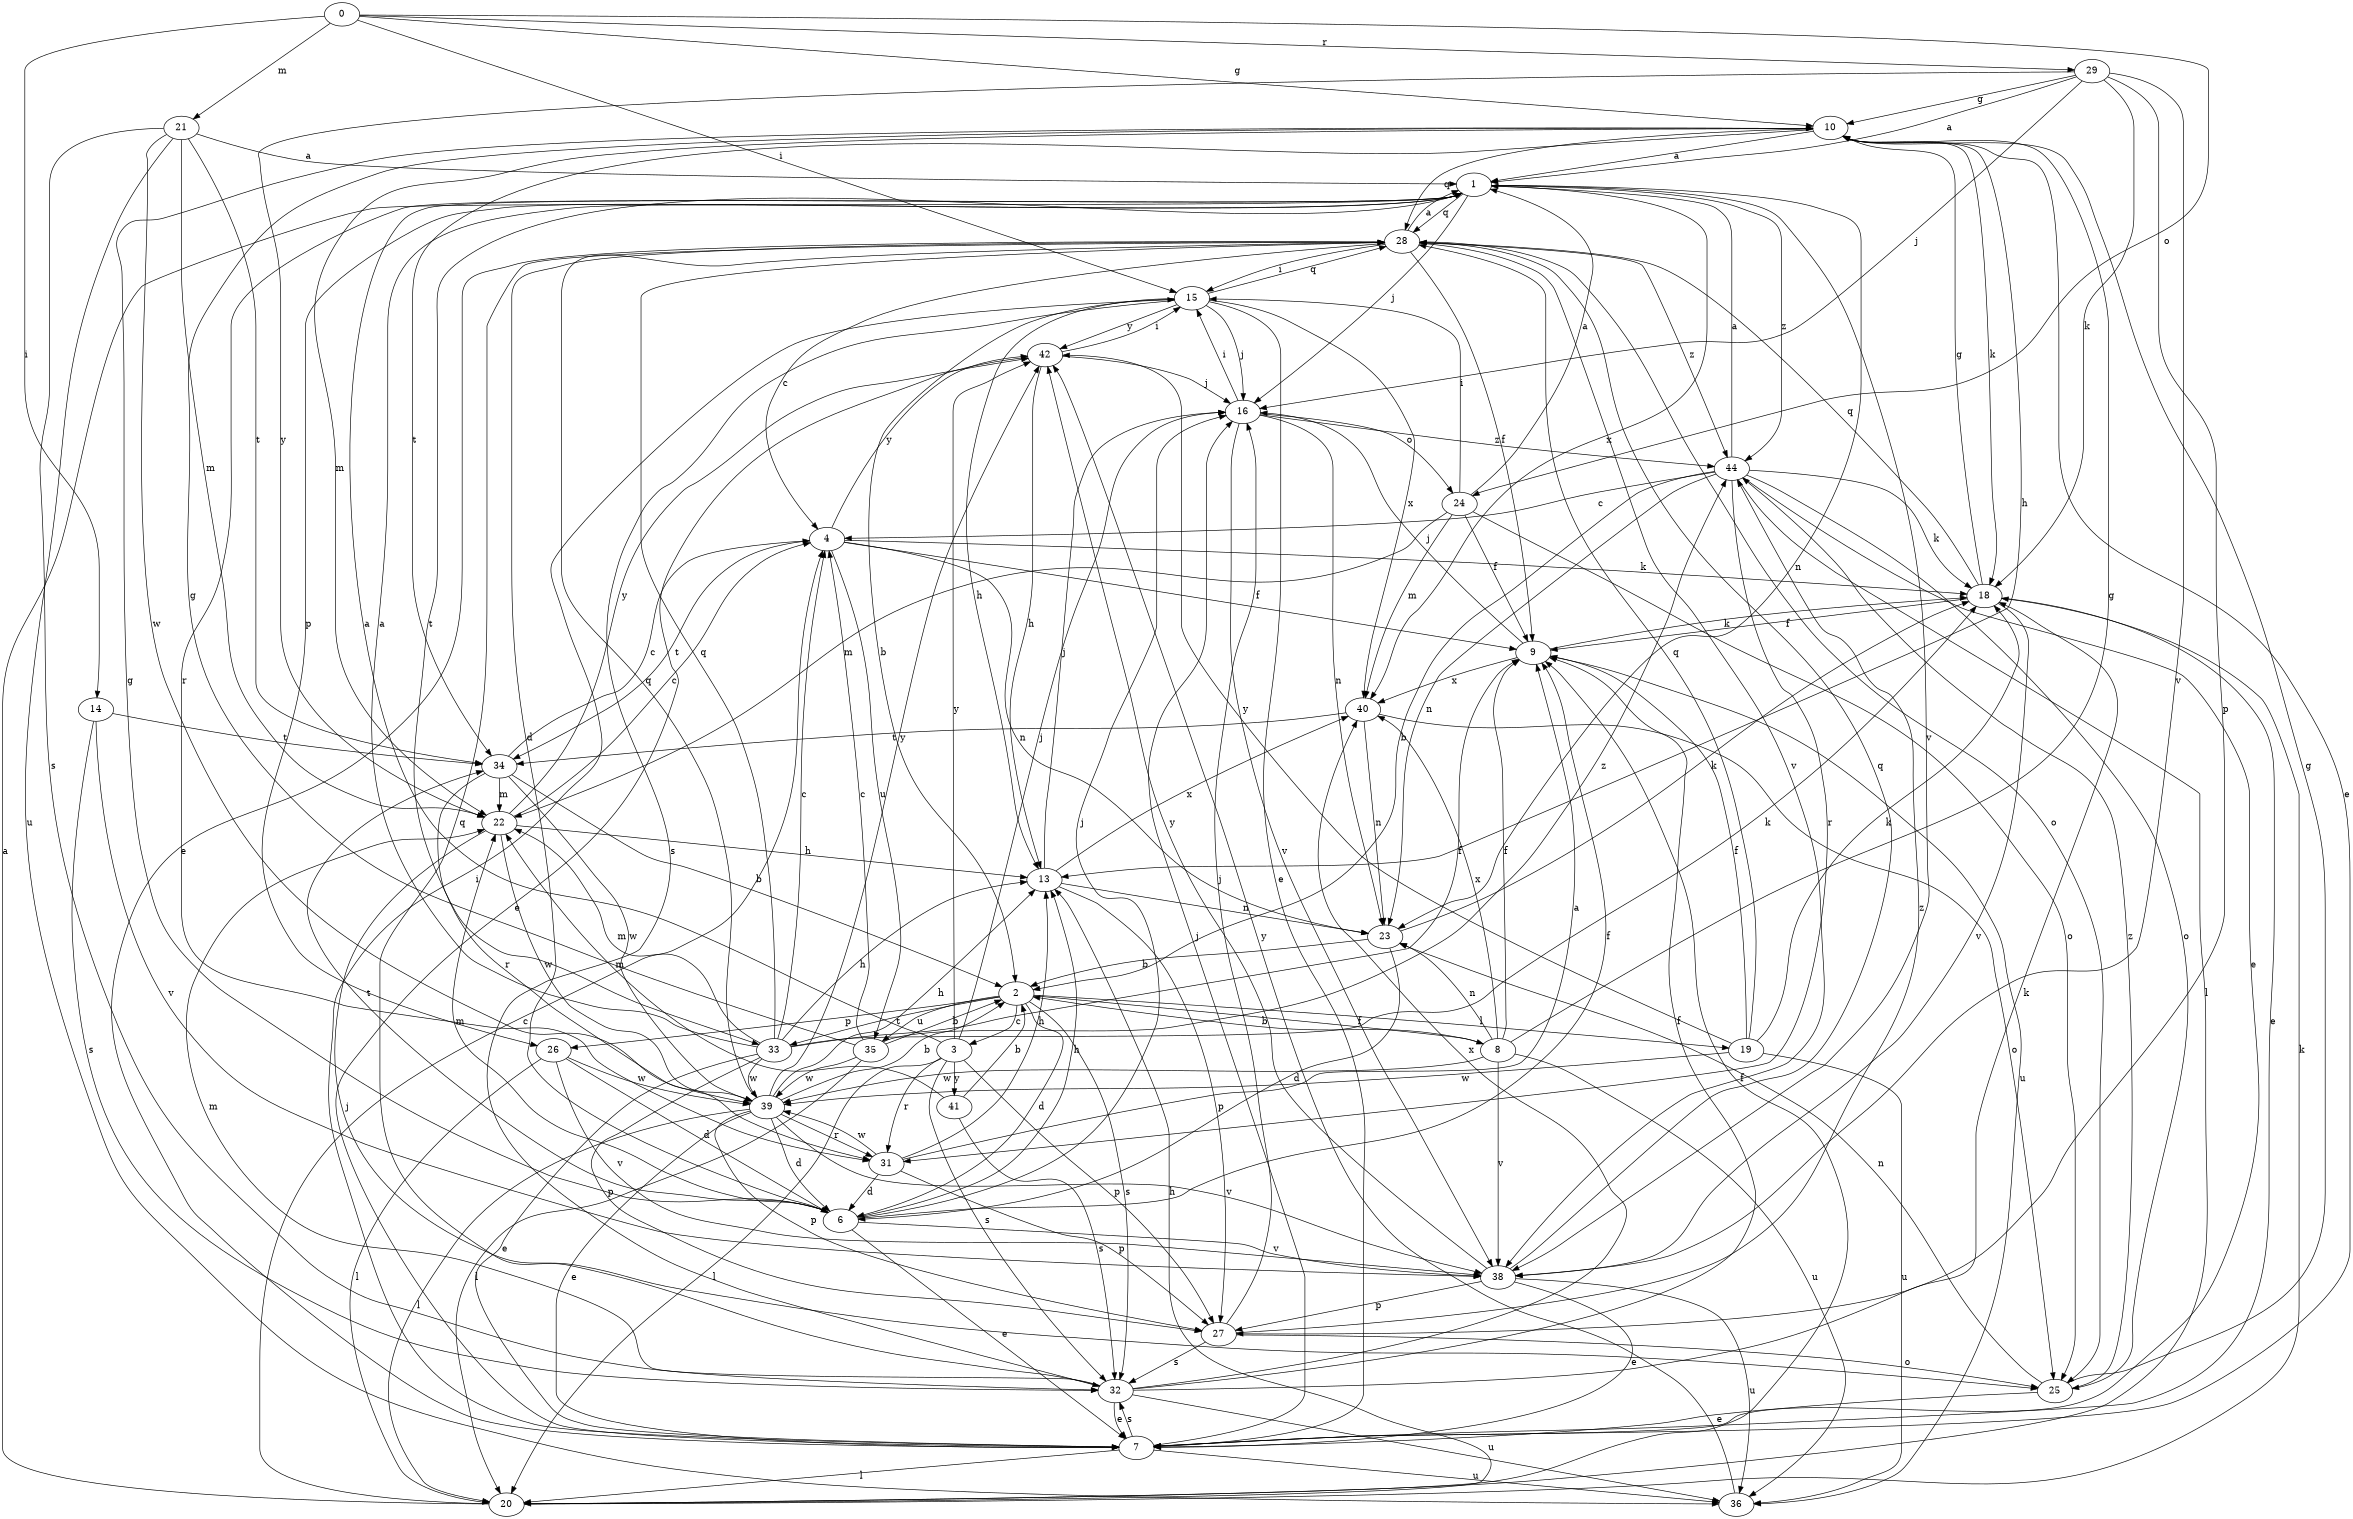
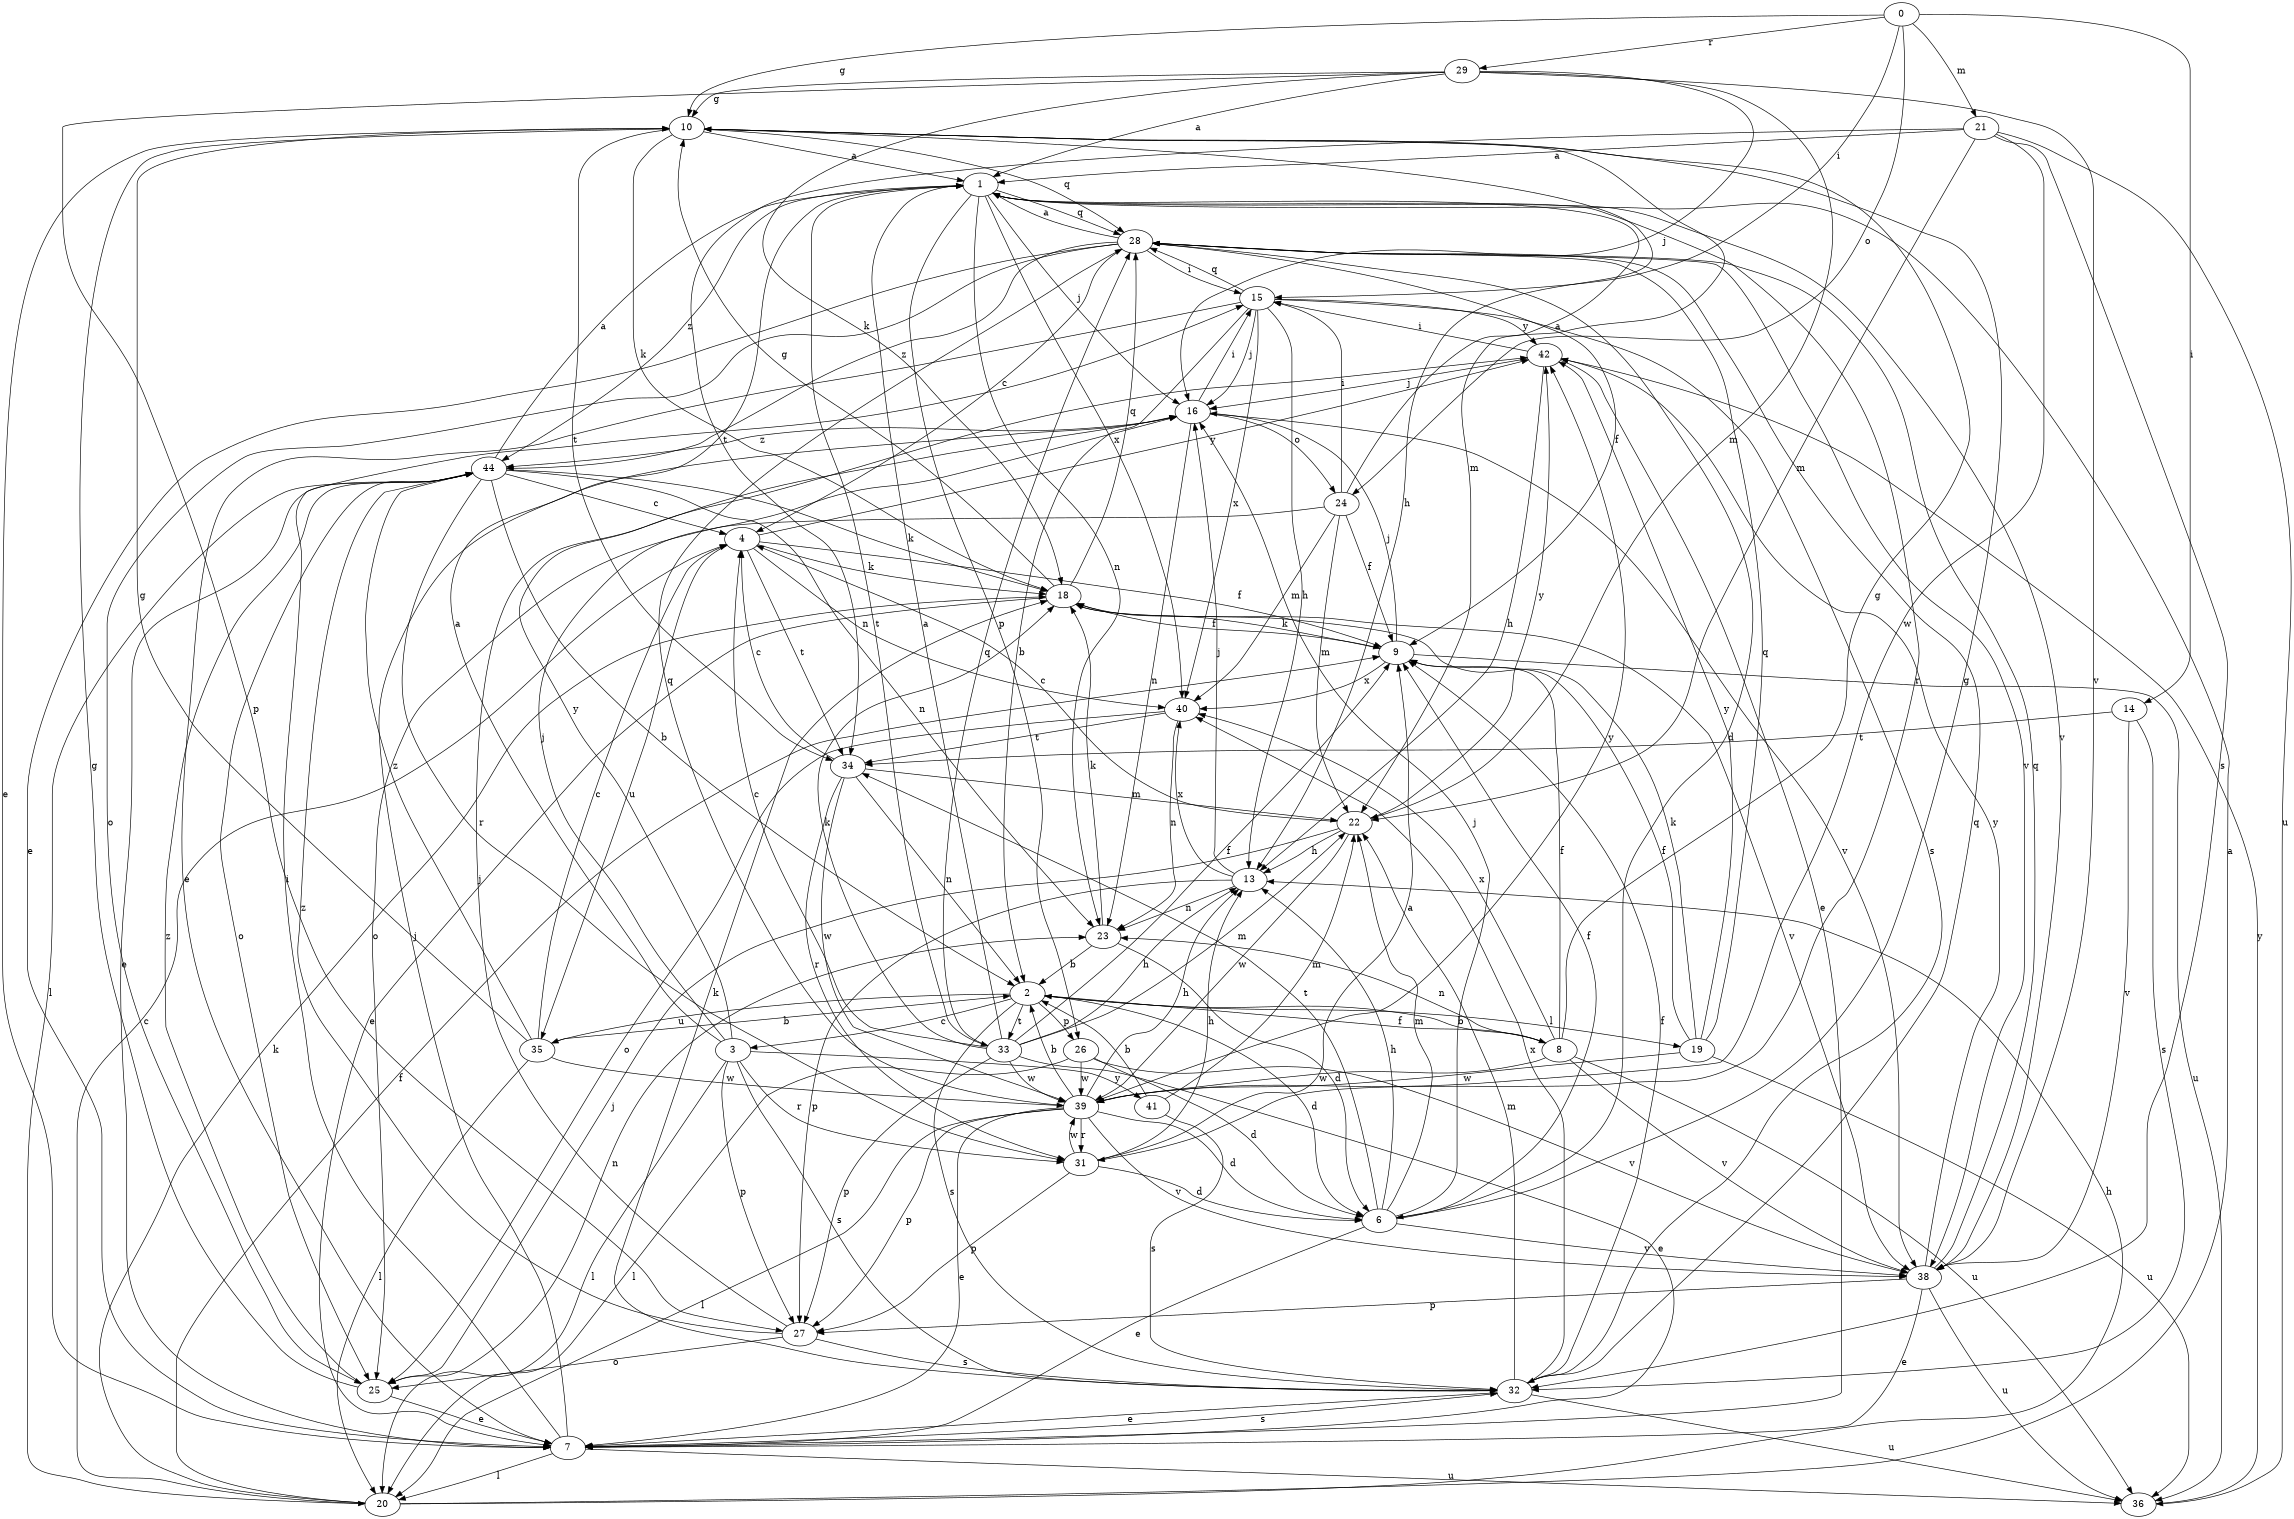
edge "29" -> "22": label "y" -> "m"
edge "4" -> "23": now "4" -> "40"
edge "34" -> "2": label "b" -> "n"
